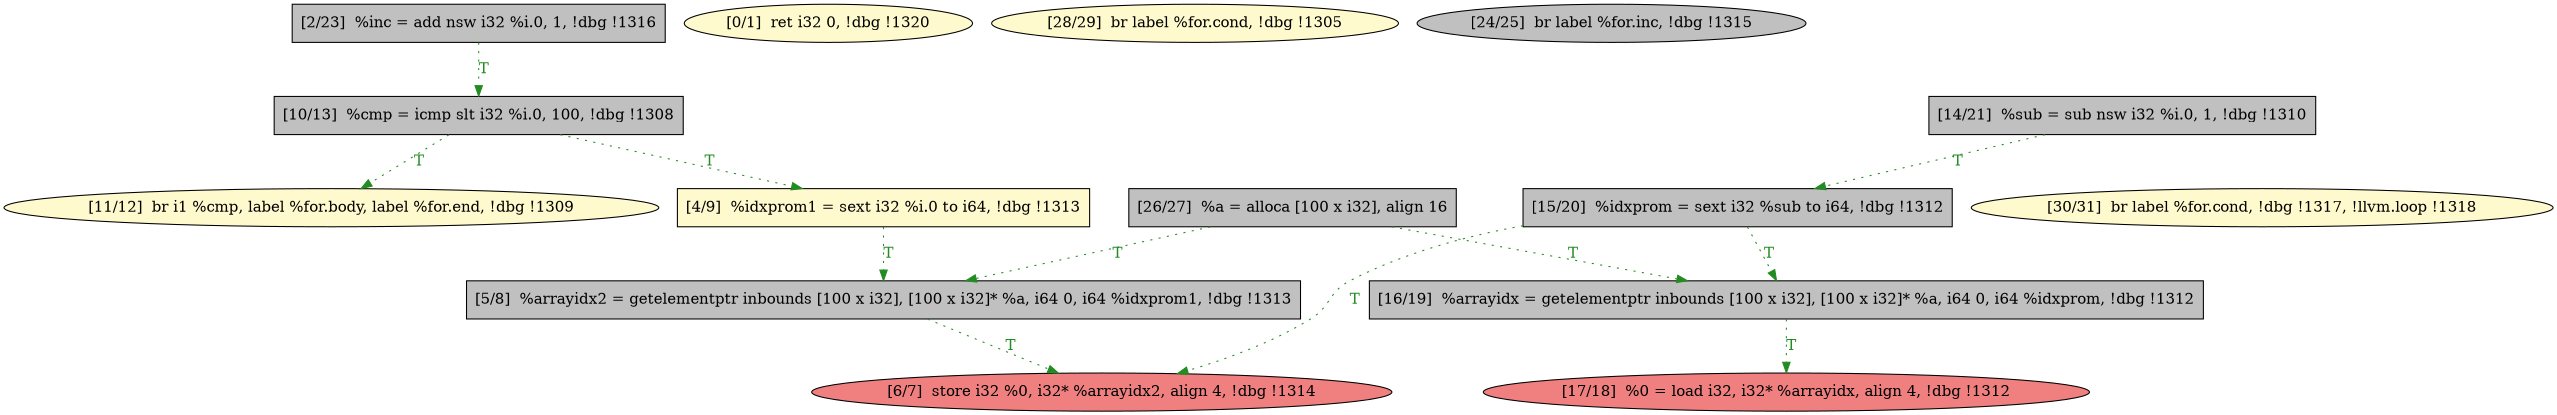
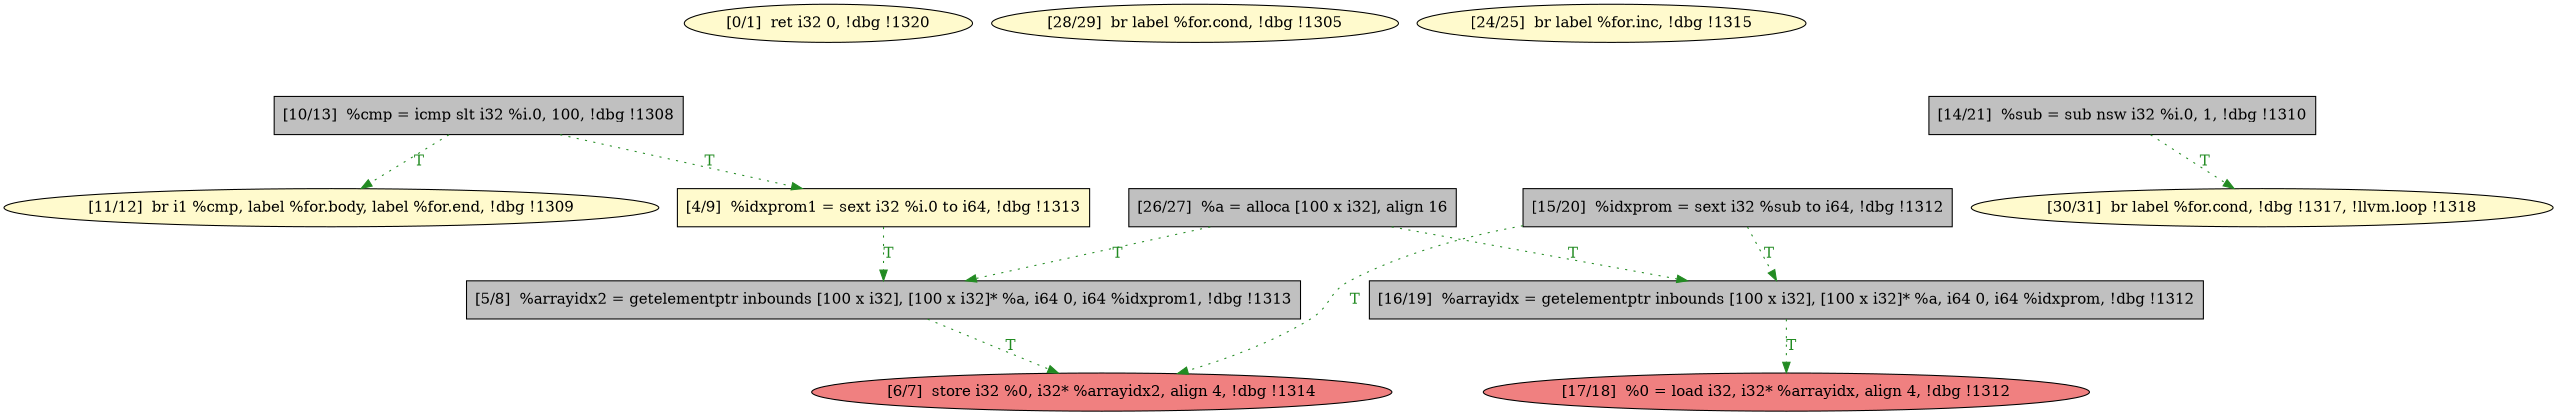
node "[2/23]  %inc = add nsw i32 %i.0, 1, !dbg !1316": removed
node "[24/25]  br label %for.inc, !dbg !1315": fillcolor grey -> lemonchiffon
edge "[14/21]  %sub = sub nsw i32 %i.0, 1, !dbg !1310" -> "[15/20]  %idxprom = sext i32 %sub to i64, !dbg !1312": now "[14/21]  %sub = sub nsw i32 %i.0, 1, !dbg !1310" -> "[30/31]  br label %for.cond, !dbg !1317, !llvm.loop !1318"
